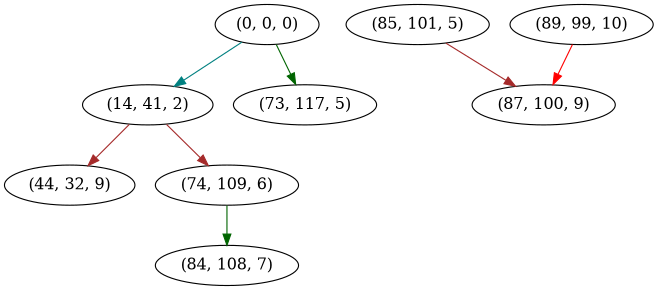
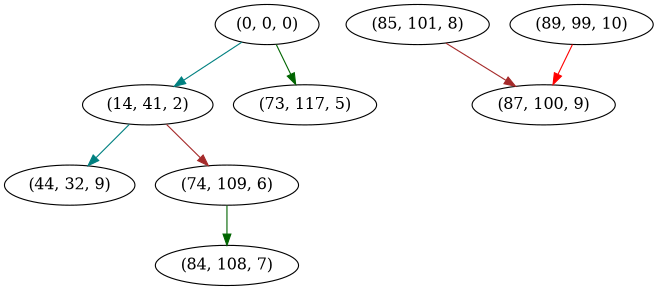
node "(85, 101, 5)": label "(85, 101, 5)" -> "(85, 101, 8)"
edge "(14, 41, 2)" -> "(44, 32, 9)": color brown -> teal
